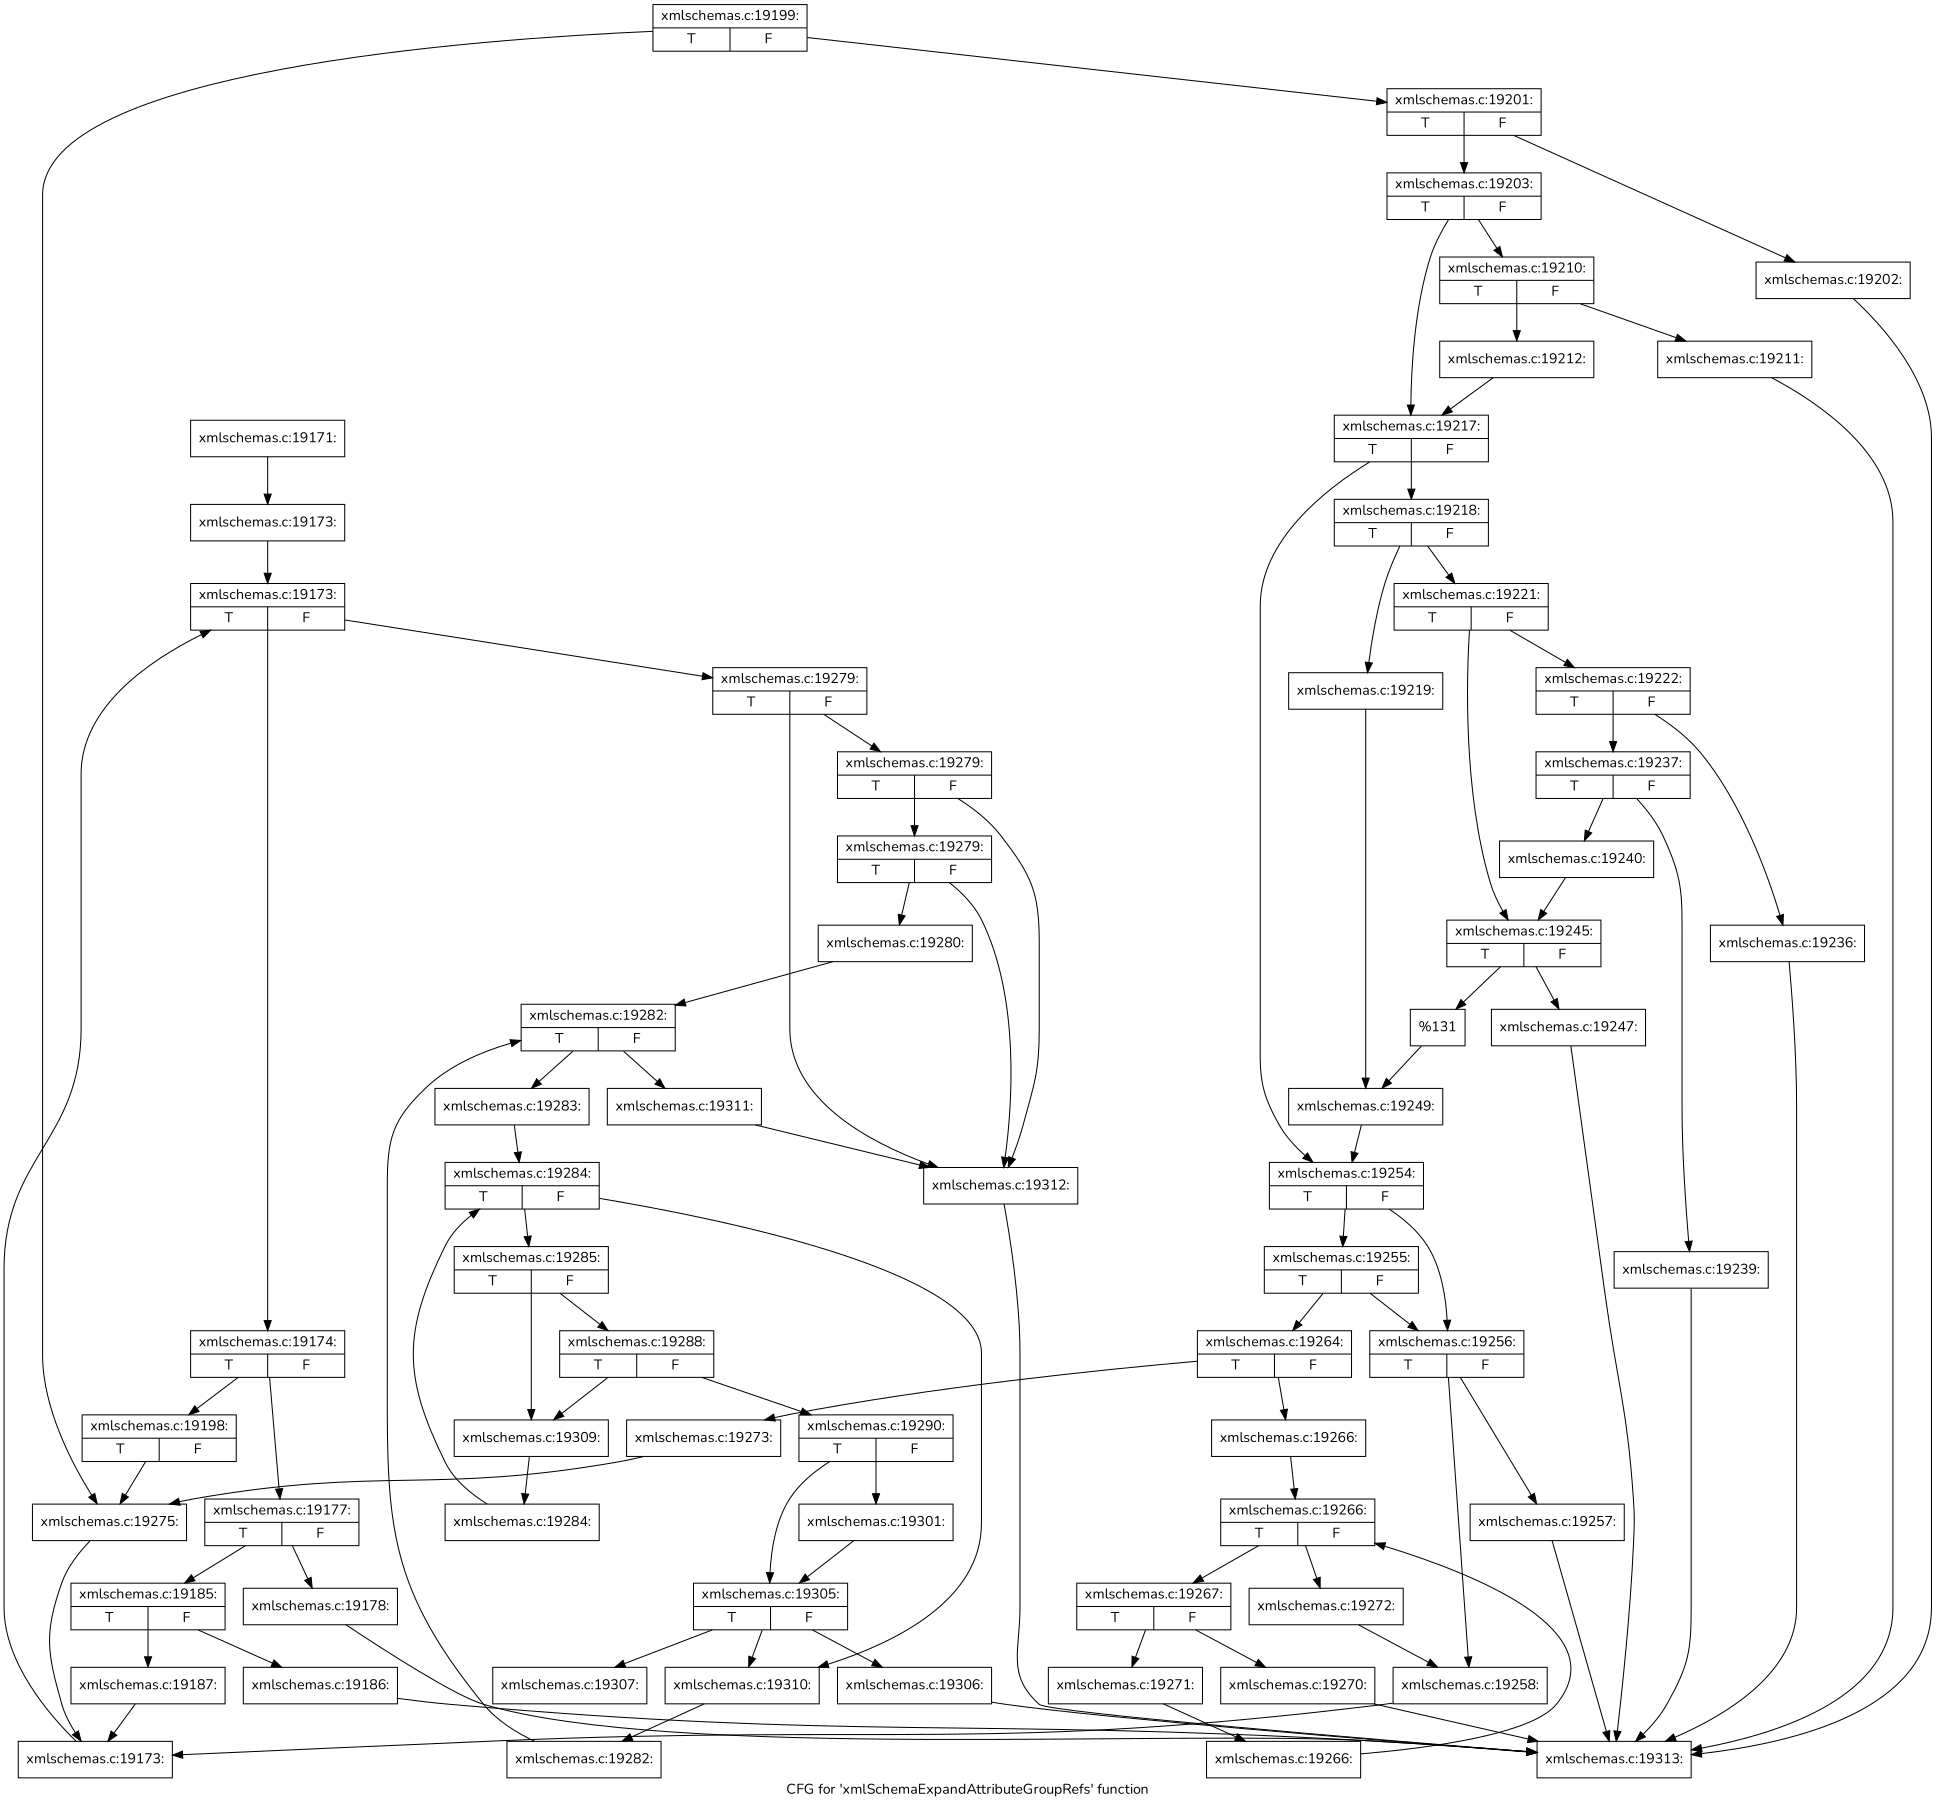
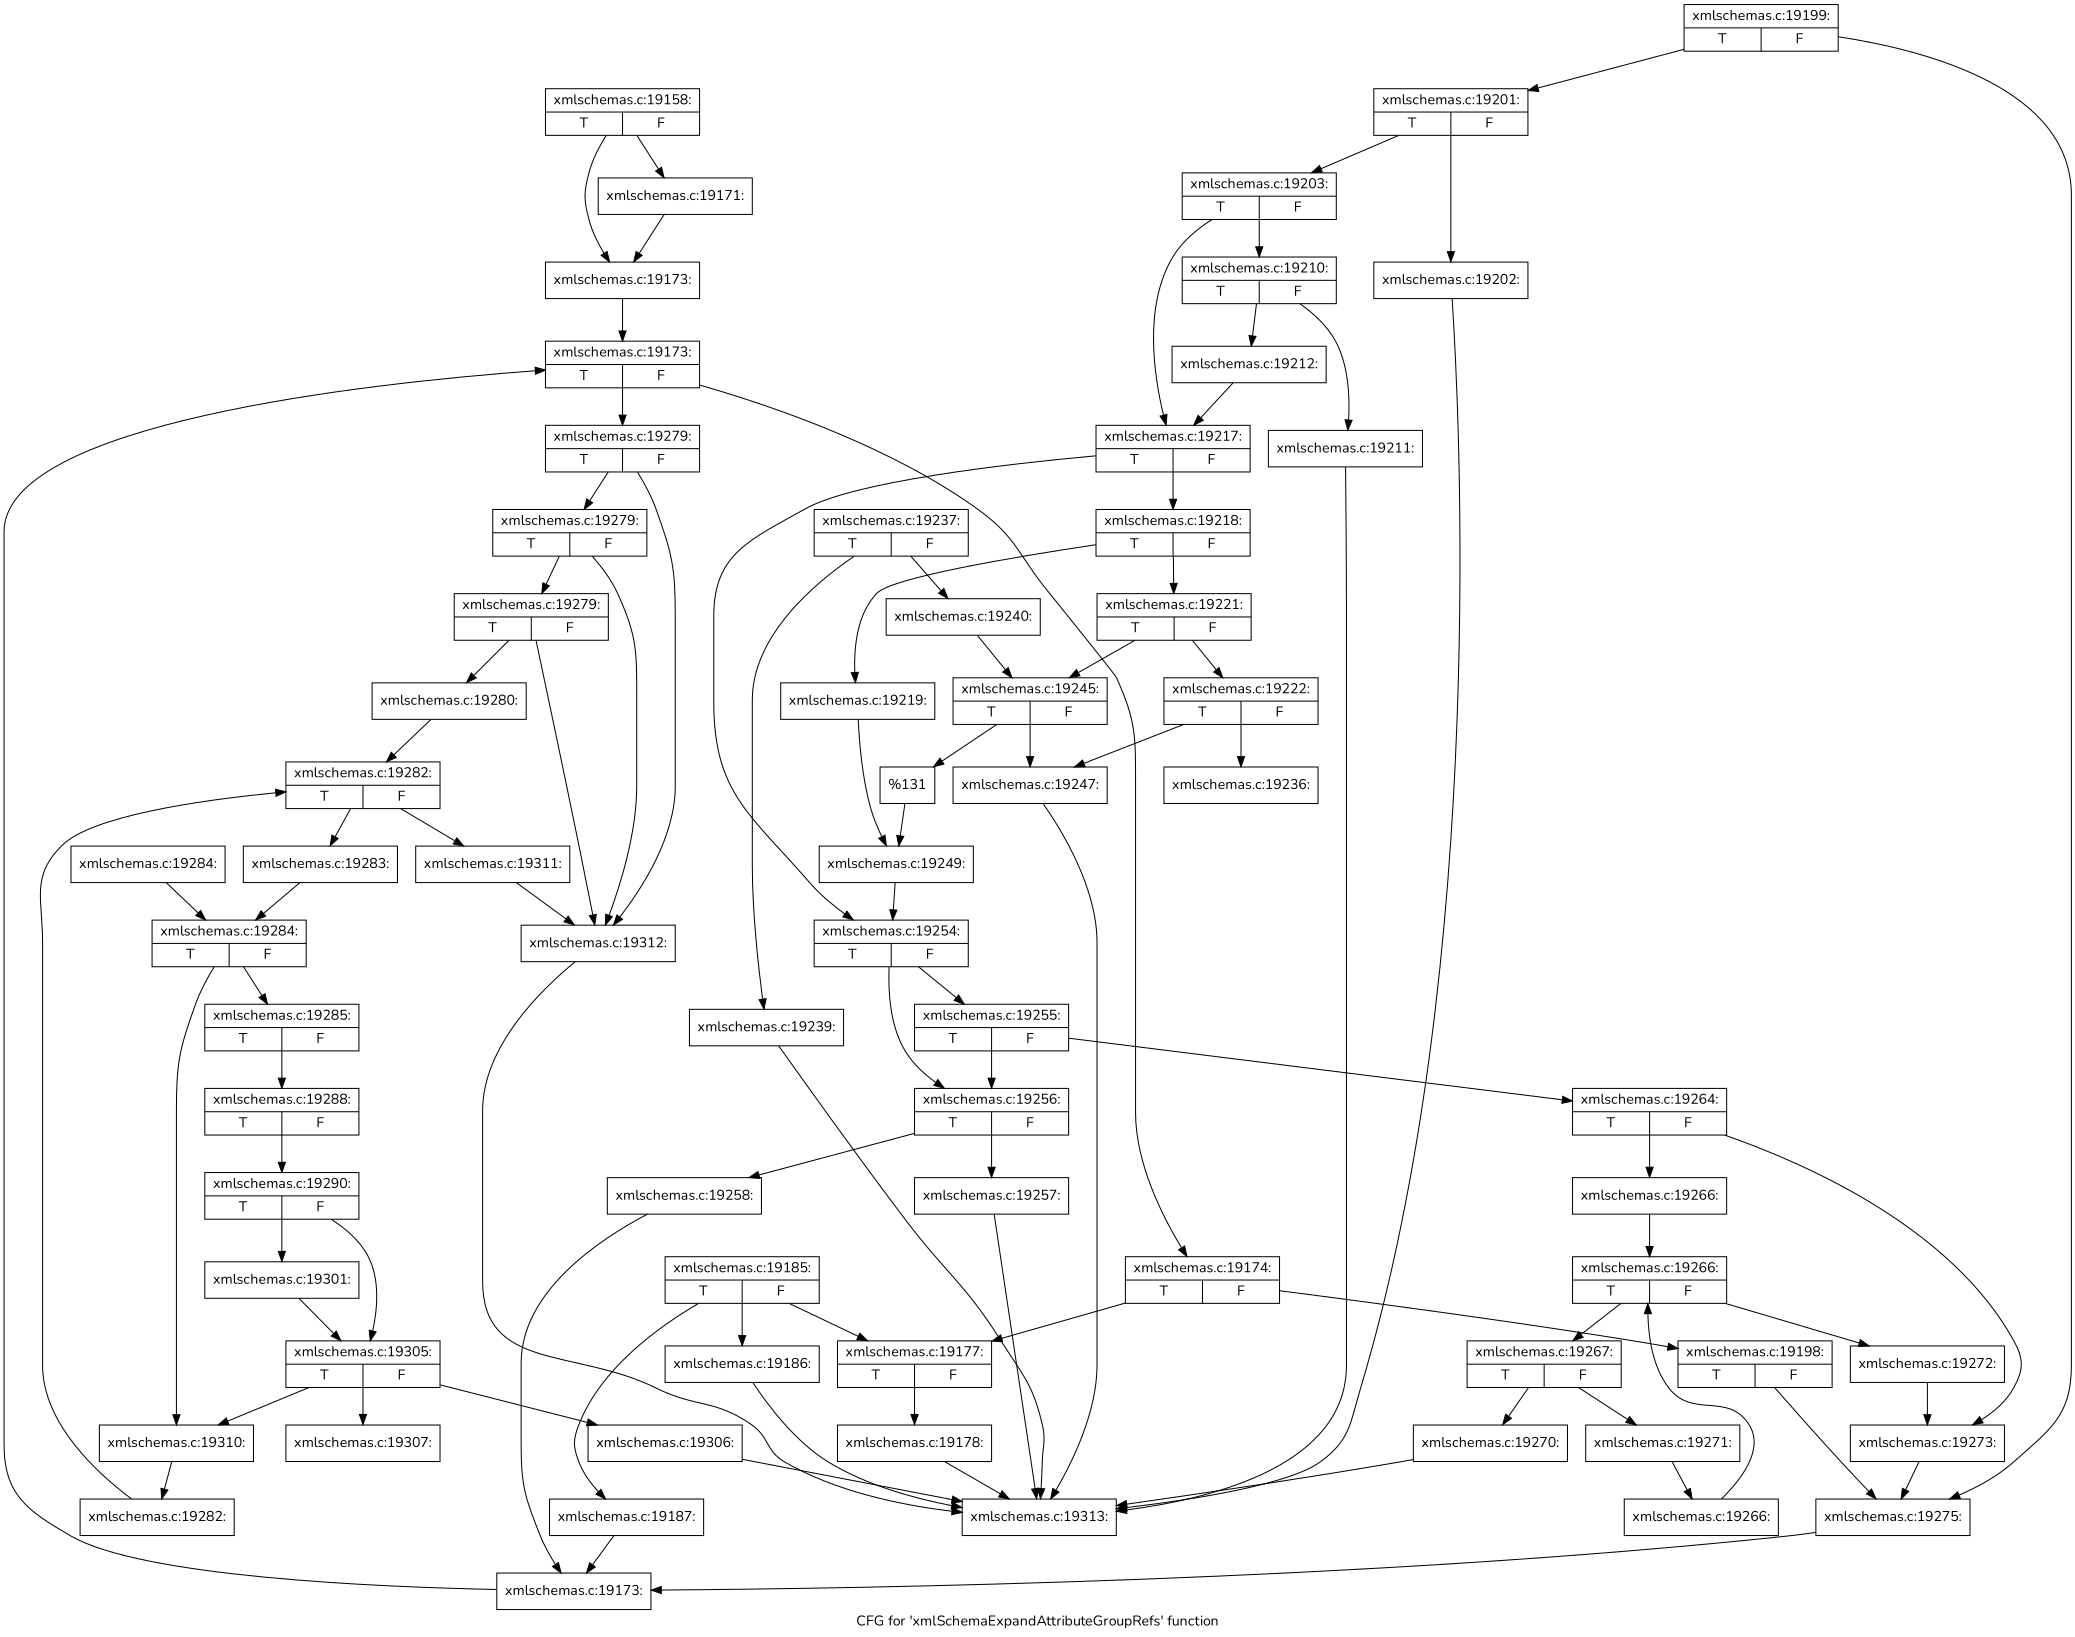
node "xmlschemas.c:19158:": added
edge "xmlschemas.c:19222:" -> "xmlschemas.c:19237:": now "xmlschemas.c:19222:" -> "xmlschemas.c:19247:"
edge "xmlschemas.c:19236:" -> "xmlschemas.c:19313:": removed
node "xmlschemas.c:19309:": removed
edge "xmlschemas.c:19177:" -> "xmlschemas.c:19185:": reversed
edge "xmlschemas.c:19272:" -> "xmlschemas.c:19258:": now "xmlschemas.c:19272:" -> "xmlschemas.c:19273:"
